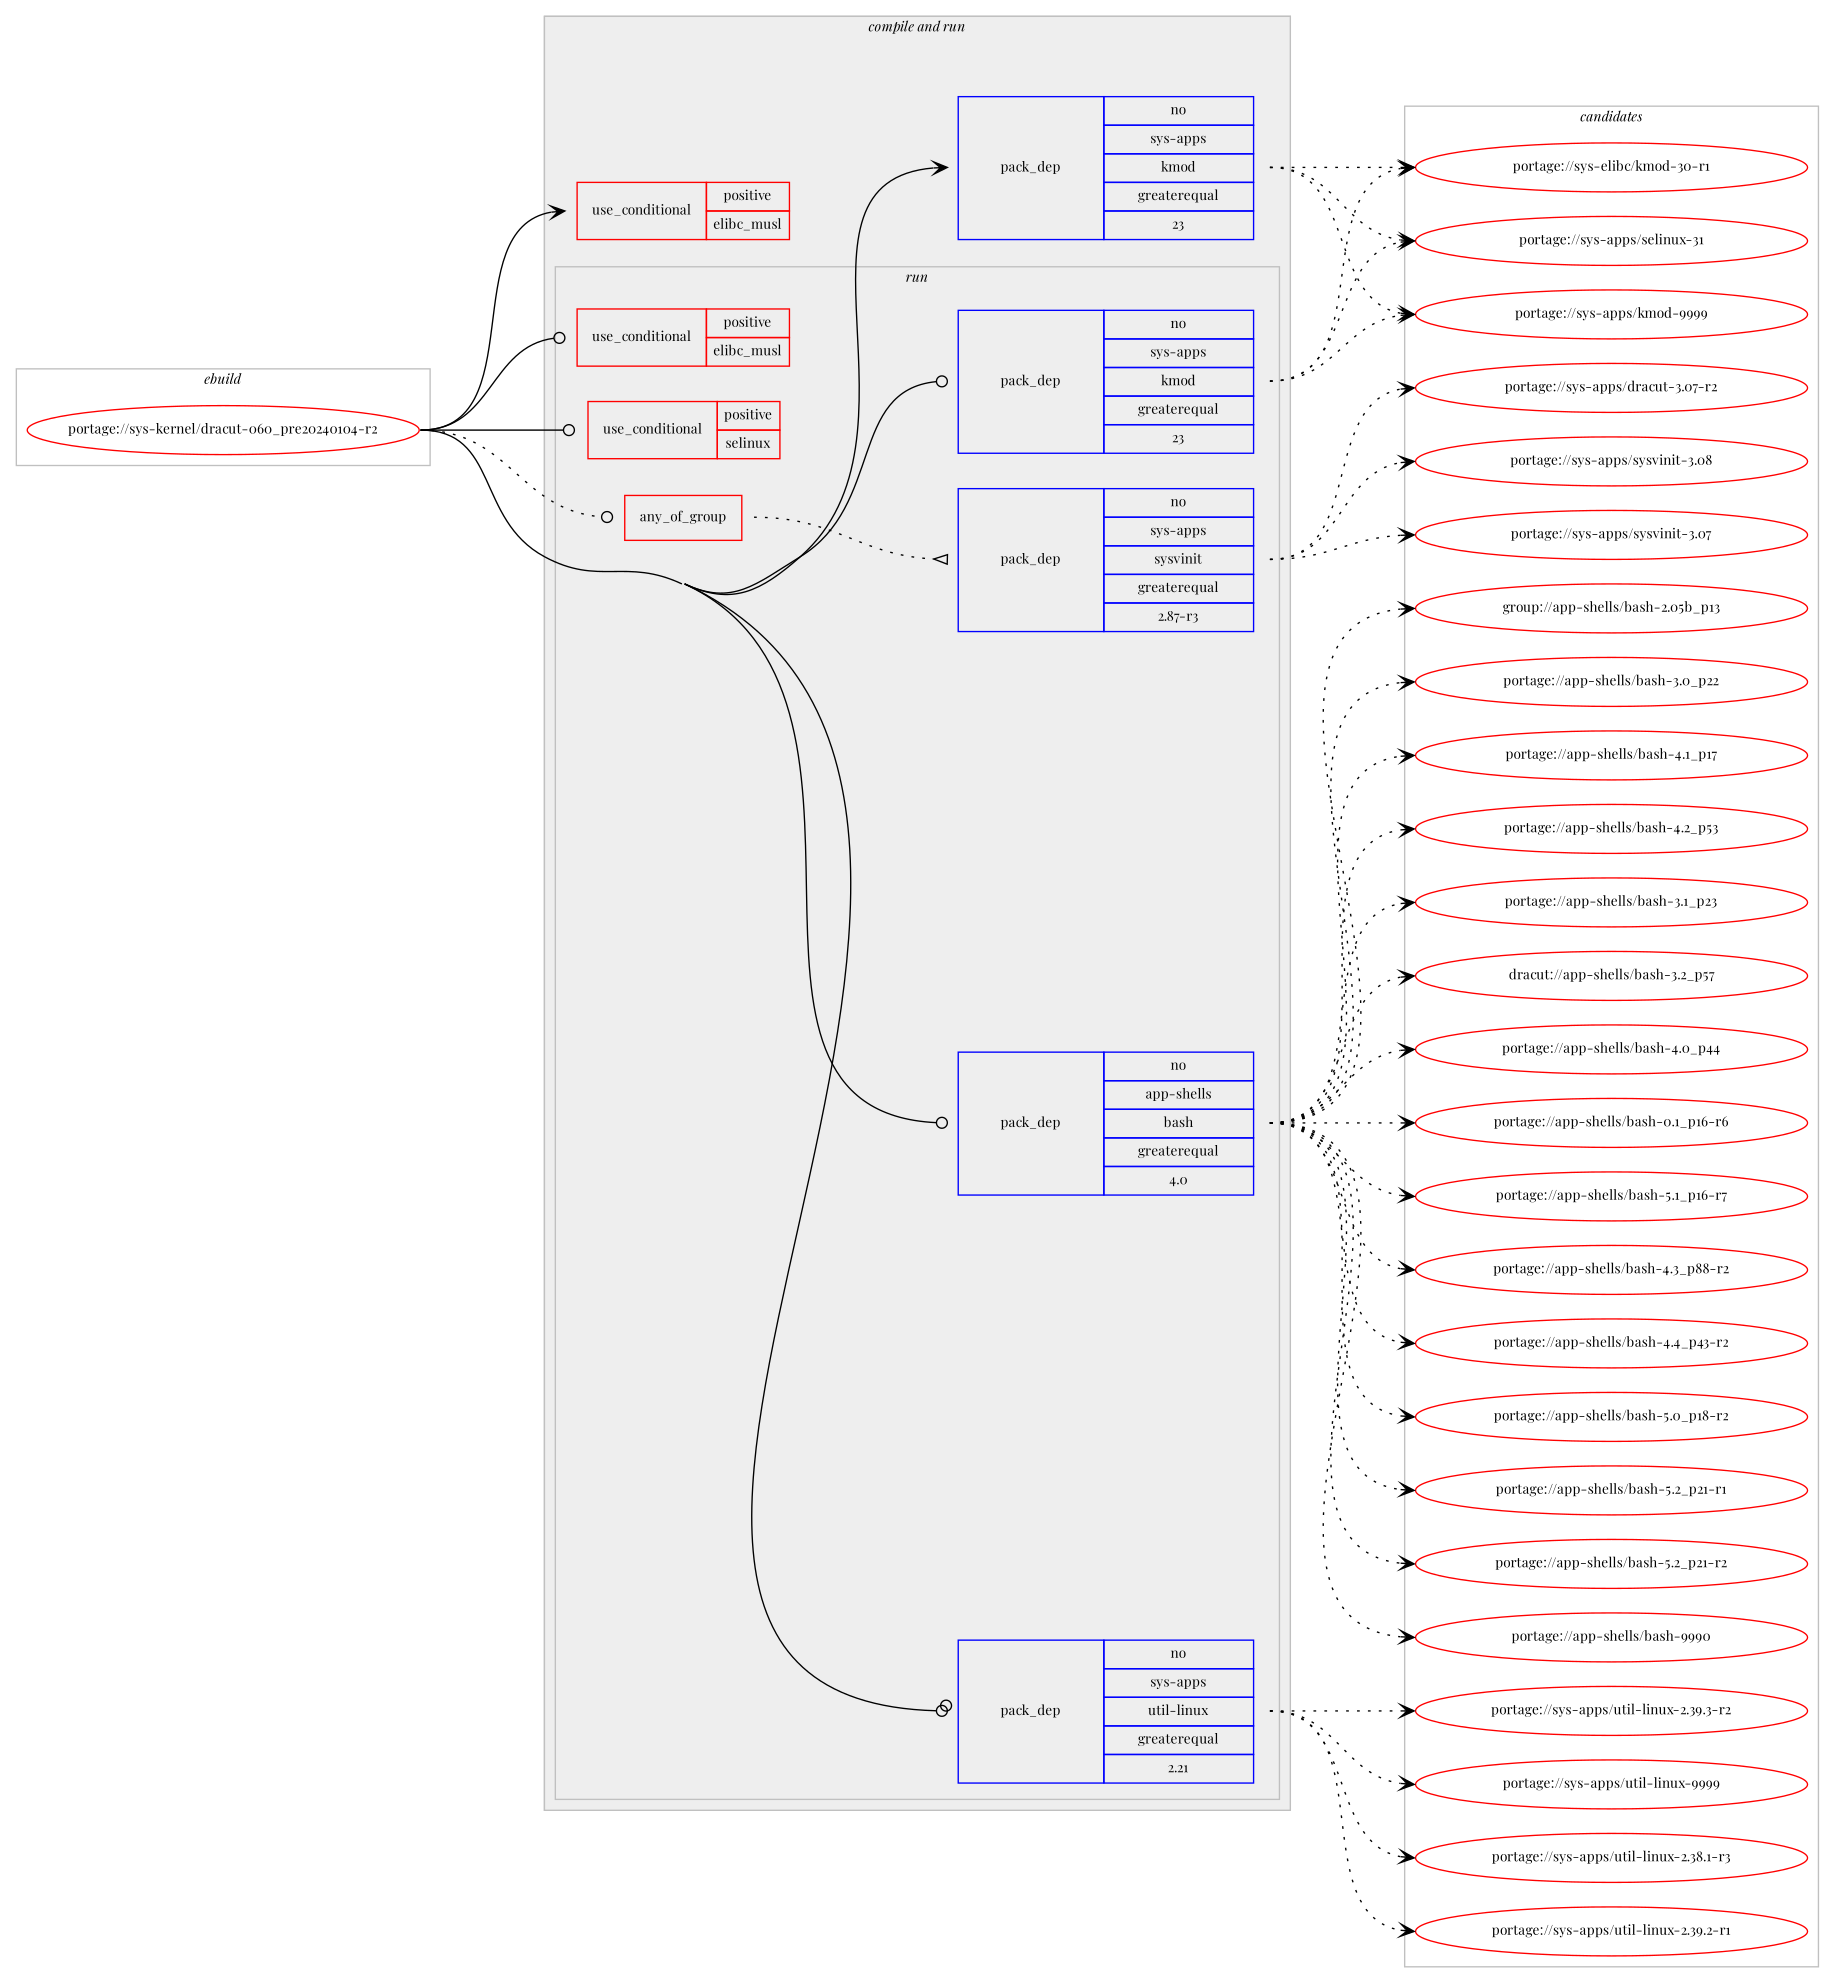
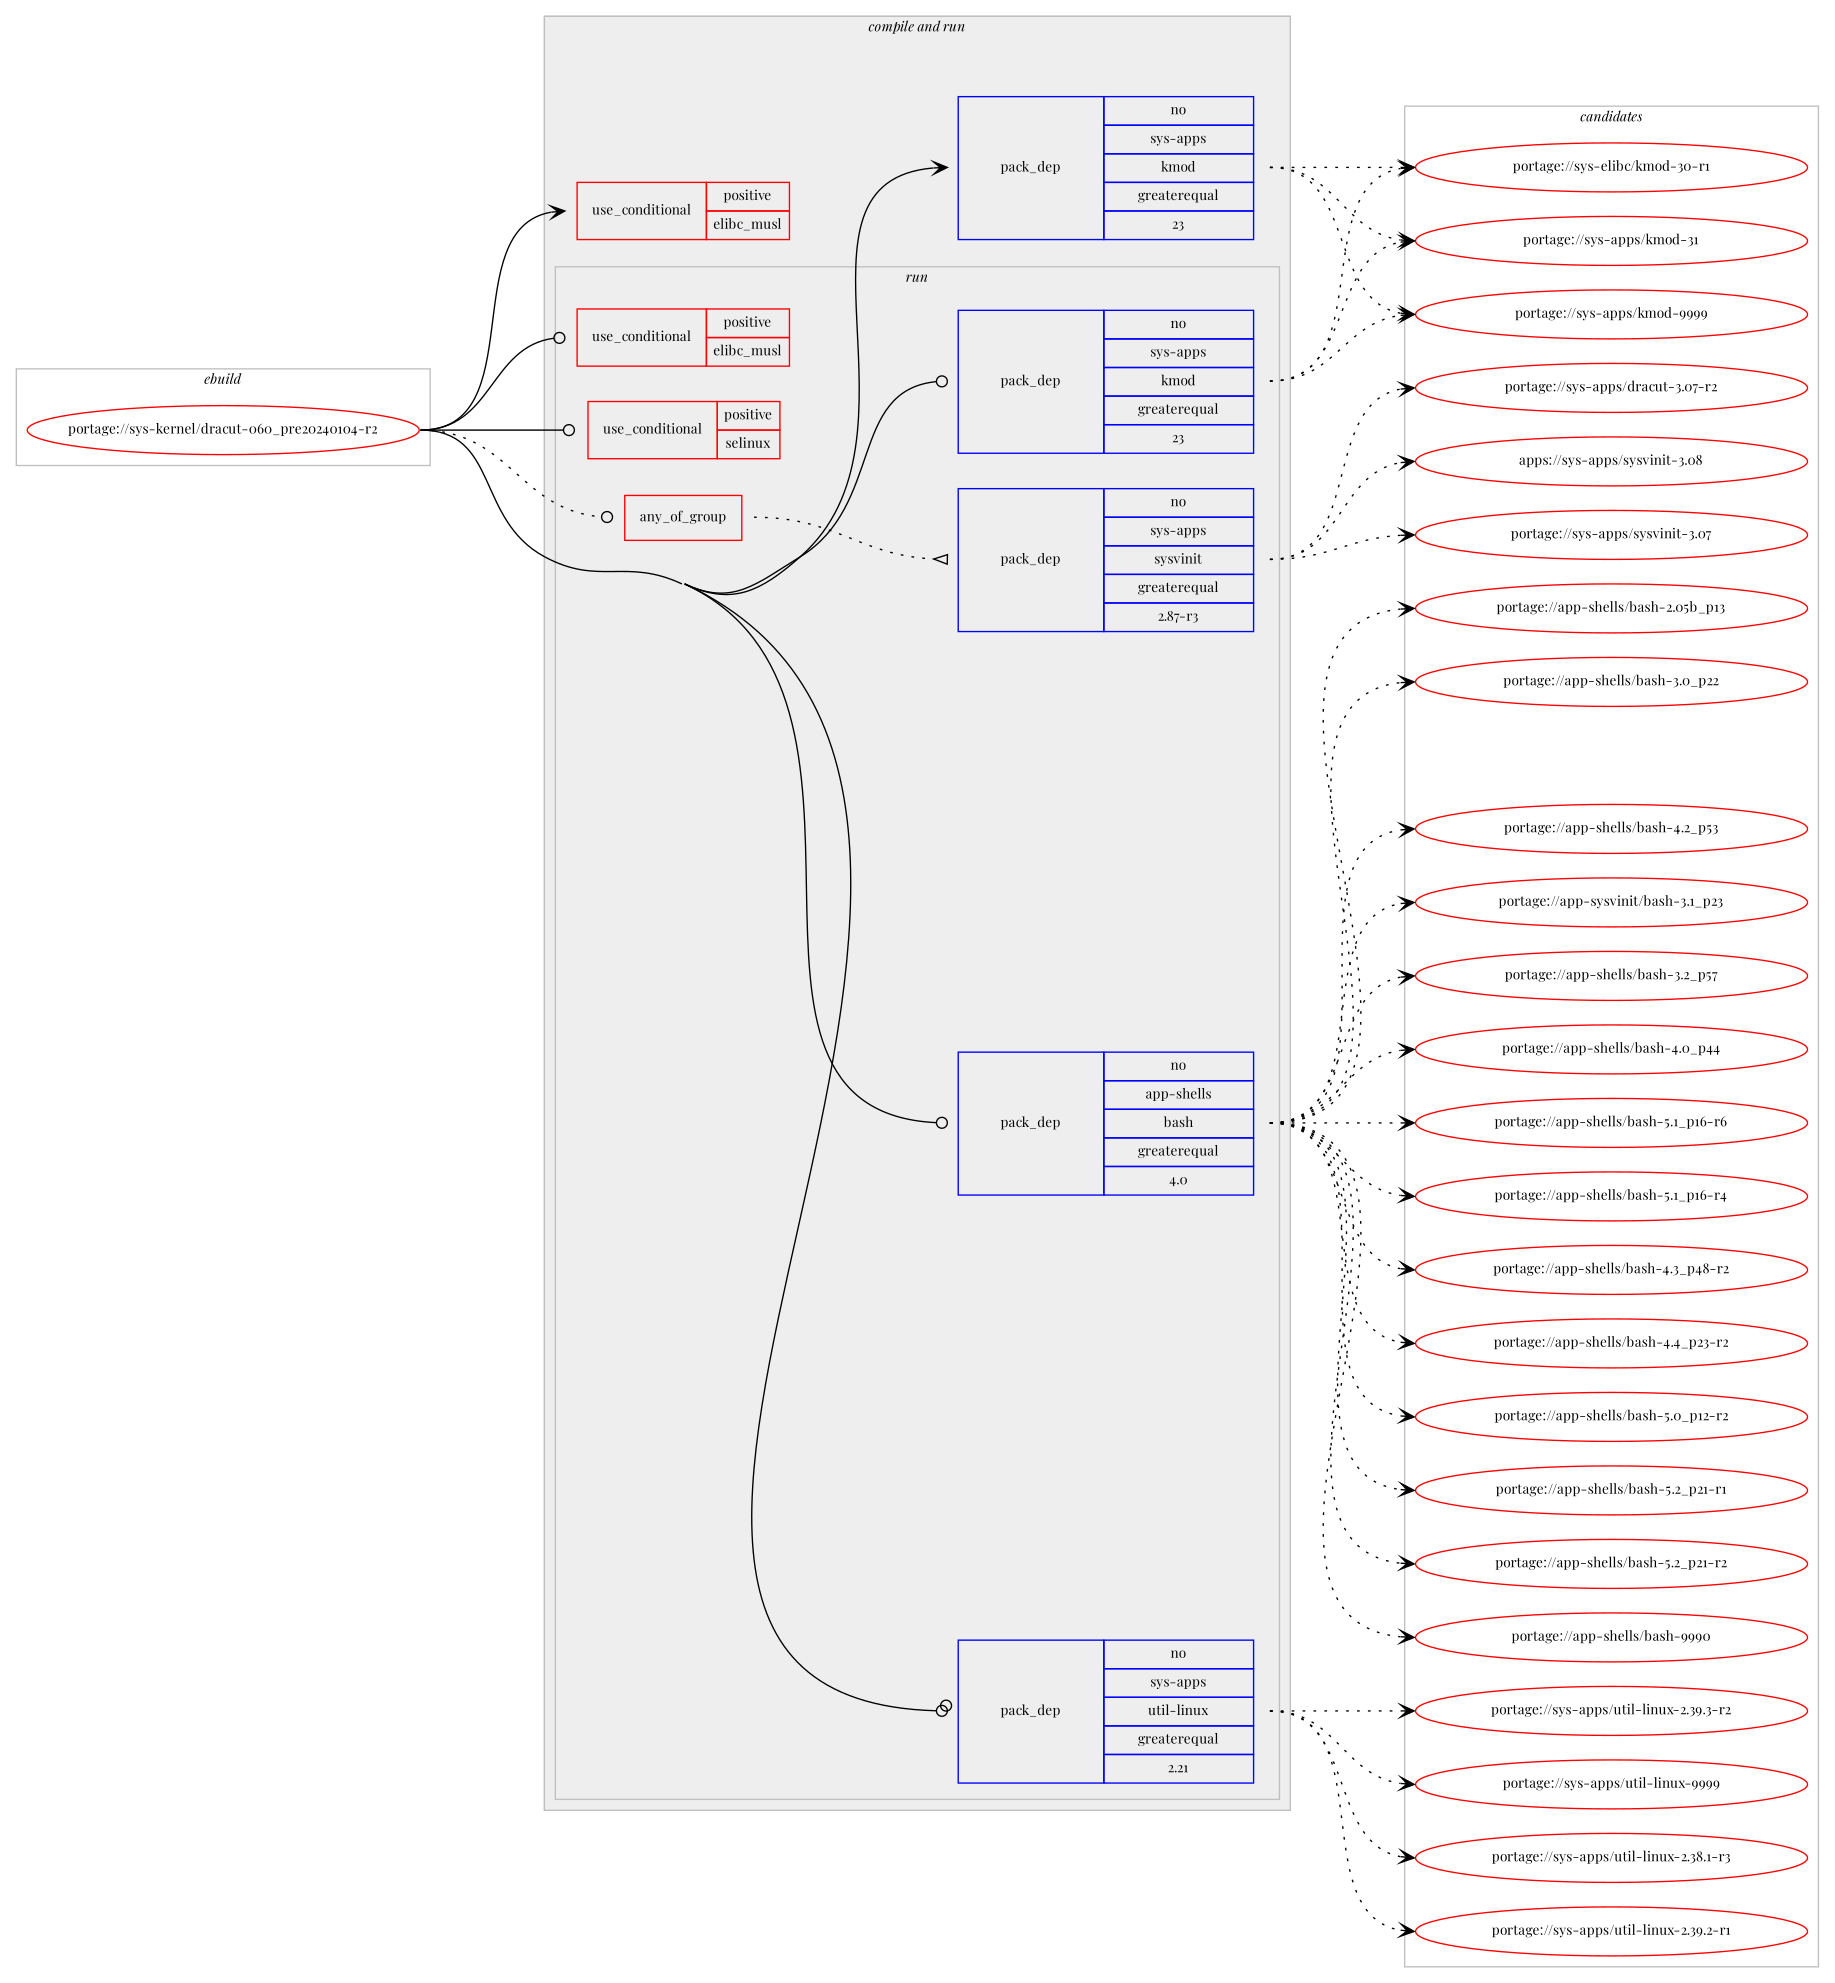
node "portage://sys-apps/selinux-31": label "portage://sys-apps/selinux-31" -> "portage://sys-apps/kmod-31"
node "portage://sys-apps/sysvinit-3.08": label "portage://sys-apps/sysvinit-3.08" -> "apps://sys-apps/sysvinit-3.08"
node "group://app-shells/bash-2.05b_p13": label "group://app-shells/bash-2.05b_p13" -> "portage://app-shells/bash-2.05b_p13"
node "portage://app-shells/bash-4.1_p17": removed
node "portage://app-shells/bash-3.1_p23": label "portage://app-shells/bash-3.1_p23" -> "portage://app-sysvinit/bash-3.1_p23"
node "dracut://app-shells/bash-3.2_p57": label "dracut://app-shells/bash-3.2_p57" -> "portage://app-shells/bash-3.2_p57"
node "portage://app-shells/bash-0.1_p16-r6": label "portage://app-shells/bash-0.1_p16-r6" -> "portage://app-shells/bash-5.1_p16-r6"
node "portage://app-shells/bash-5.1_p16-r7": label "portage://app-shells/bash-5.1_p16-r7" -> "portage://app-shells/bash-5.1_p16-r4"
node "portage://app-shells/bash-4.3_p88-r2": label "portage://app-shells/bash-4.3_p88-r2" -> "portage://app-shells/bash-4.3_p48-r2"
node "portage://app-shells/bash-4.4_p43-r2": label "portage://app-shells/bash-4.4_p43-r2" -> "portage://app-shells/bash-4.4_p23-r2"
node "portage://app-shells/bash-5.0_p18-r2": label "portage://app-shells/bash-5.0_p18-r2" -> "portage://app-shells/bash-5.0_p12-r2"
